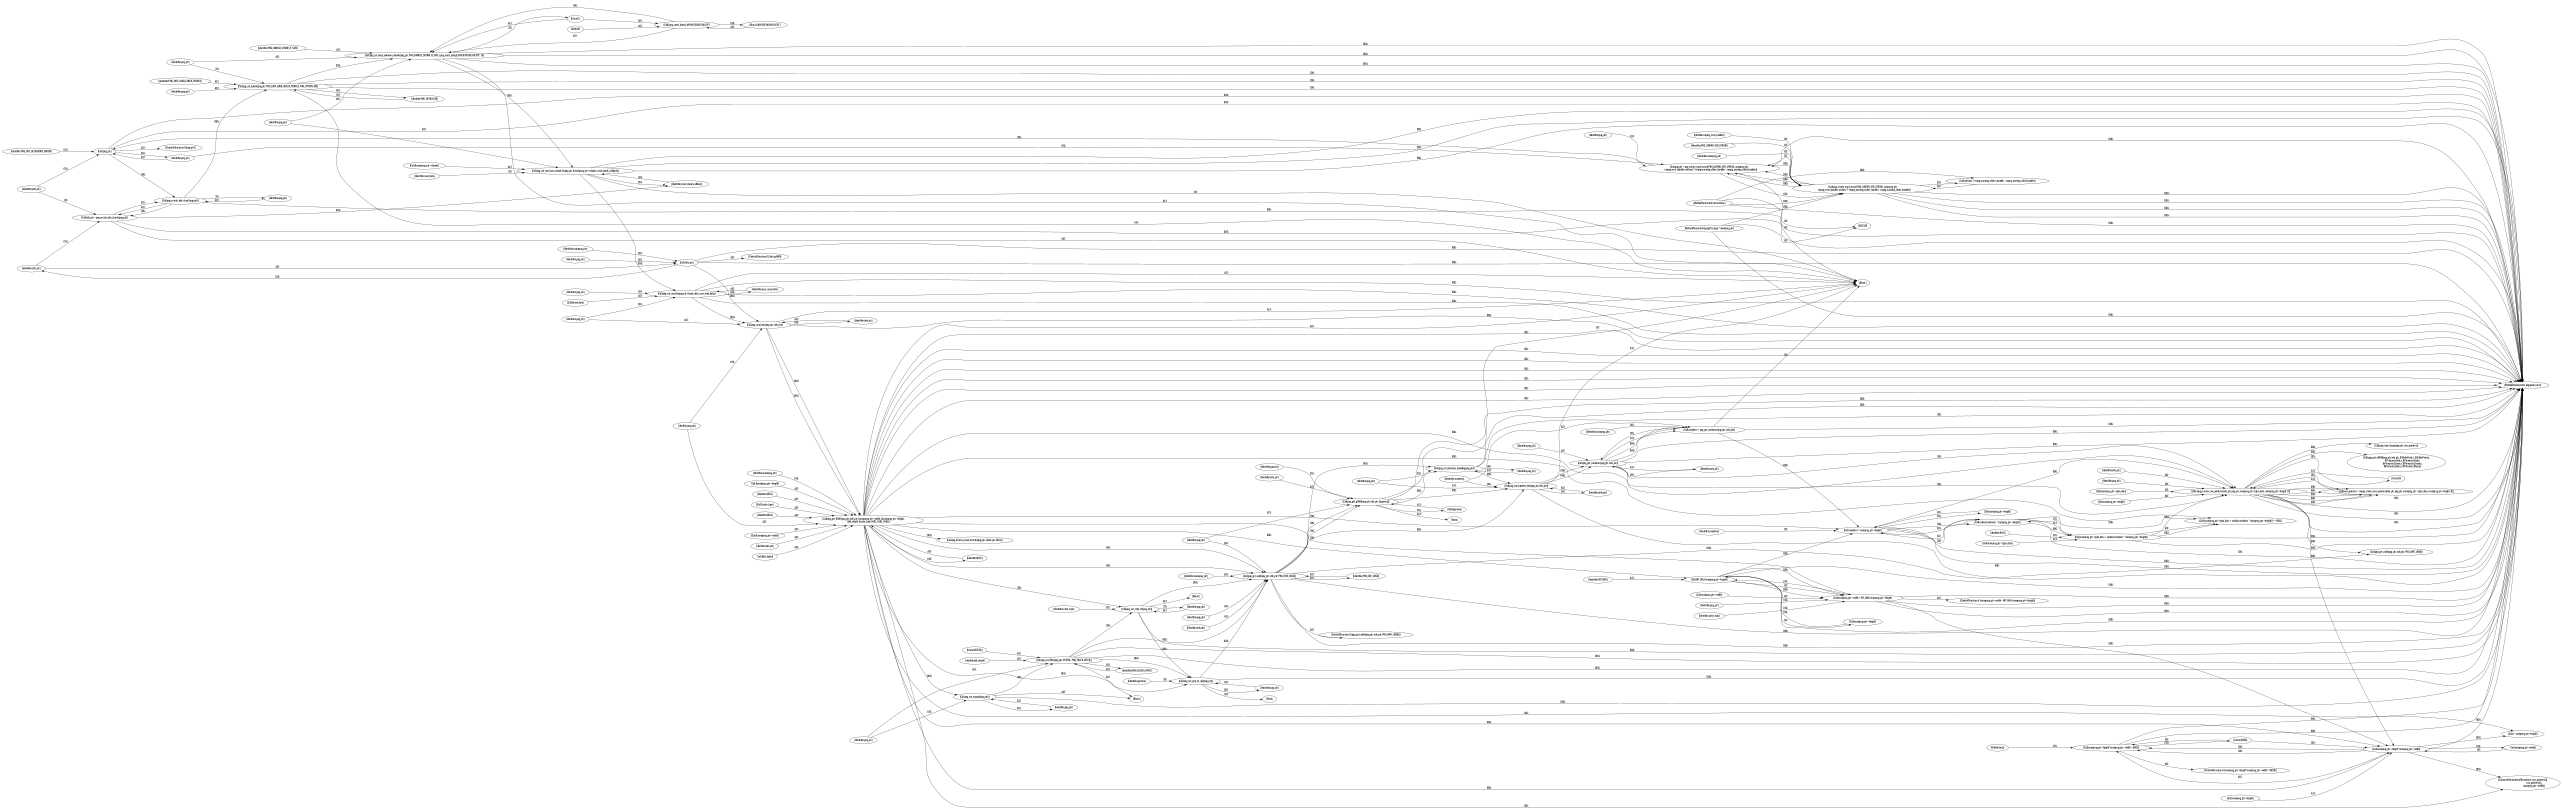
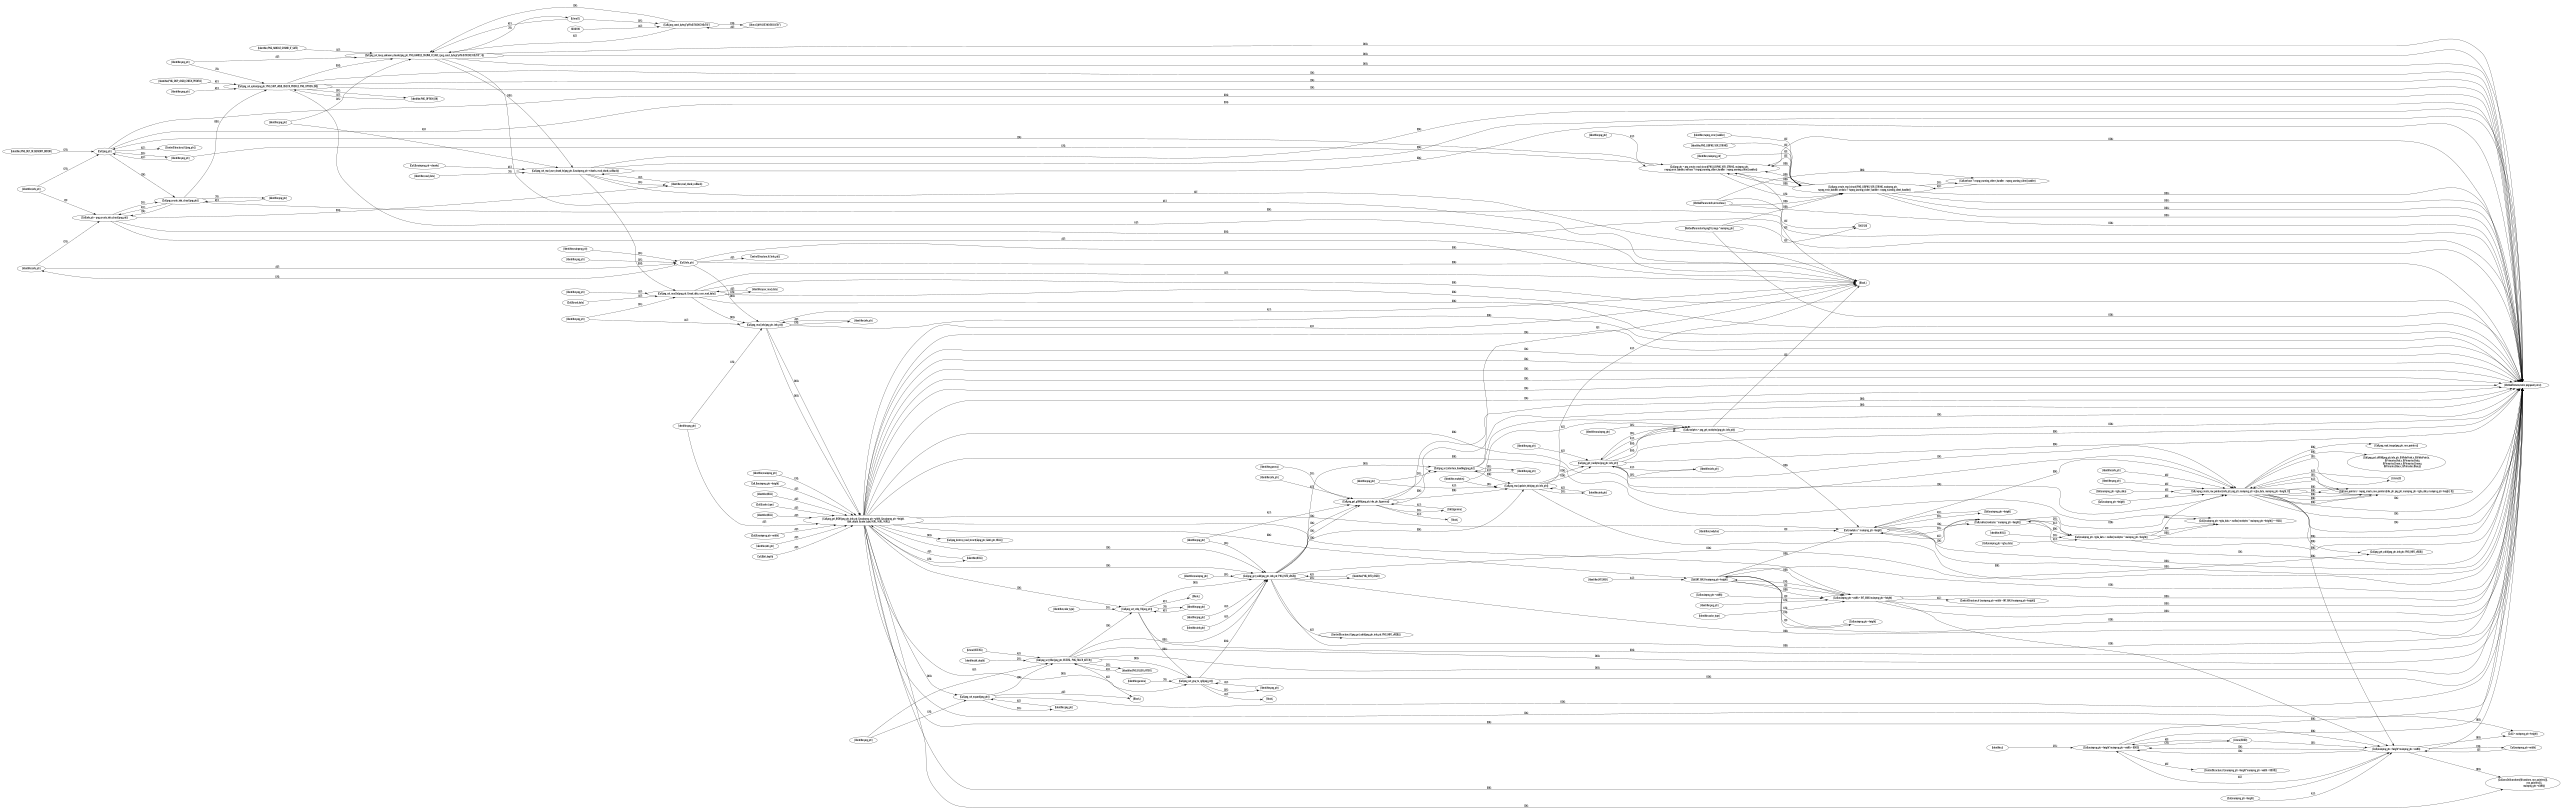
node "(ControlStructure,if (!info_gAMA))": label "(ControlStructure,if (!info_gAMA))" -> "(ControlStructure,if (!info_ptr))"
node "(Identifier,PNG_OUT_sRGB)": label "(Identifier,PNG_OUT_sRGB)" -> "(Identifier,PNG_INFO_sRGB)"
node "(WhitePoint,i)": label "(WhitePoint,i)" -> "(Identifier,i)"
